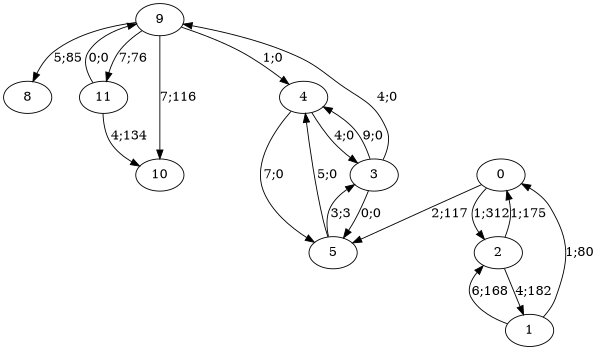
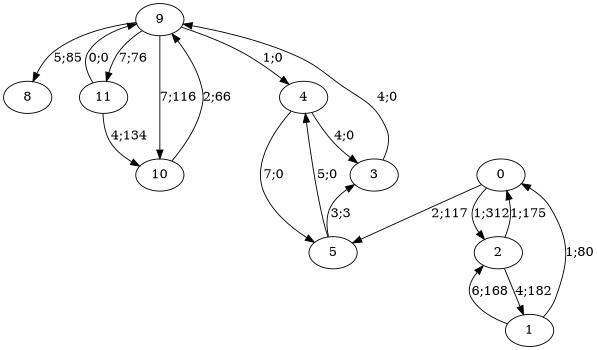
edge "10" -> "9": added, label "2;66"
edge "3" -> "4": removed, label "9;0"
edge "3" -> "5": removed, label "0;0"
